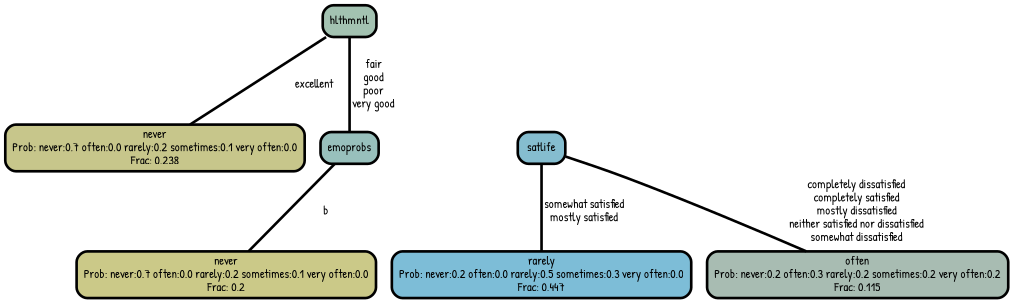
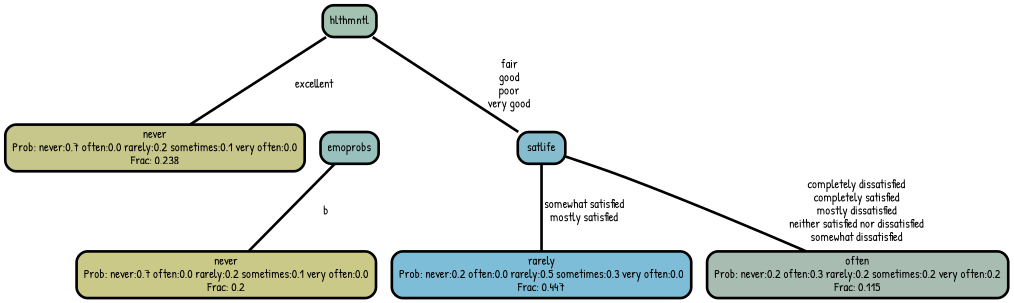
edge "hlthmntl" -- "emoprobs": now "hlthmntl" -- "satlife"
